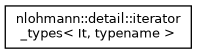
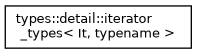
node "nlohmann::detail::iterator _types< It, typename >": label "nlohmann::detail::iterator _types< It, typename >" -> "types::detail::iterator _types< It, typename >"
